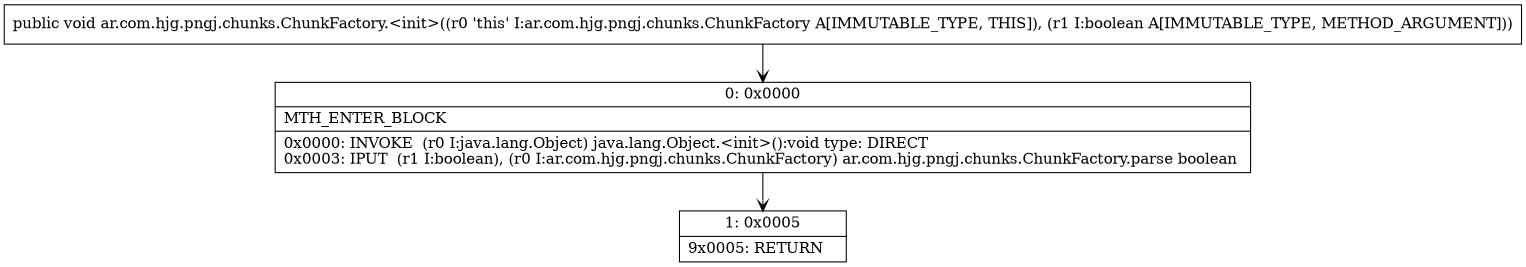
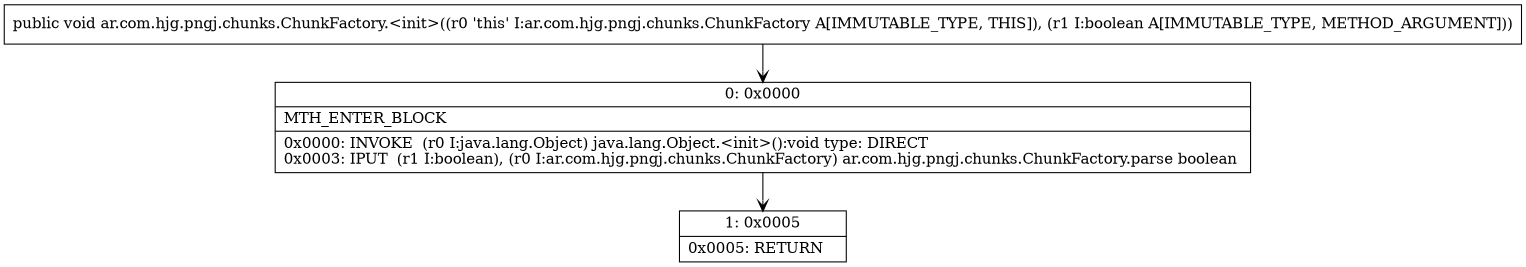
node "1: 0x0005": text "9x0005: RETURN" -> "0x0005: RETURN"
